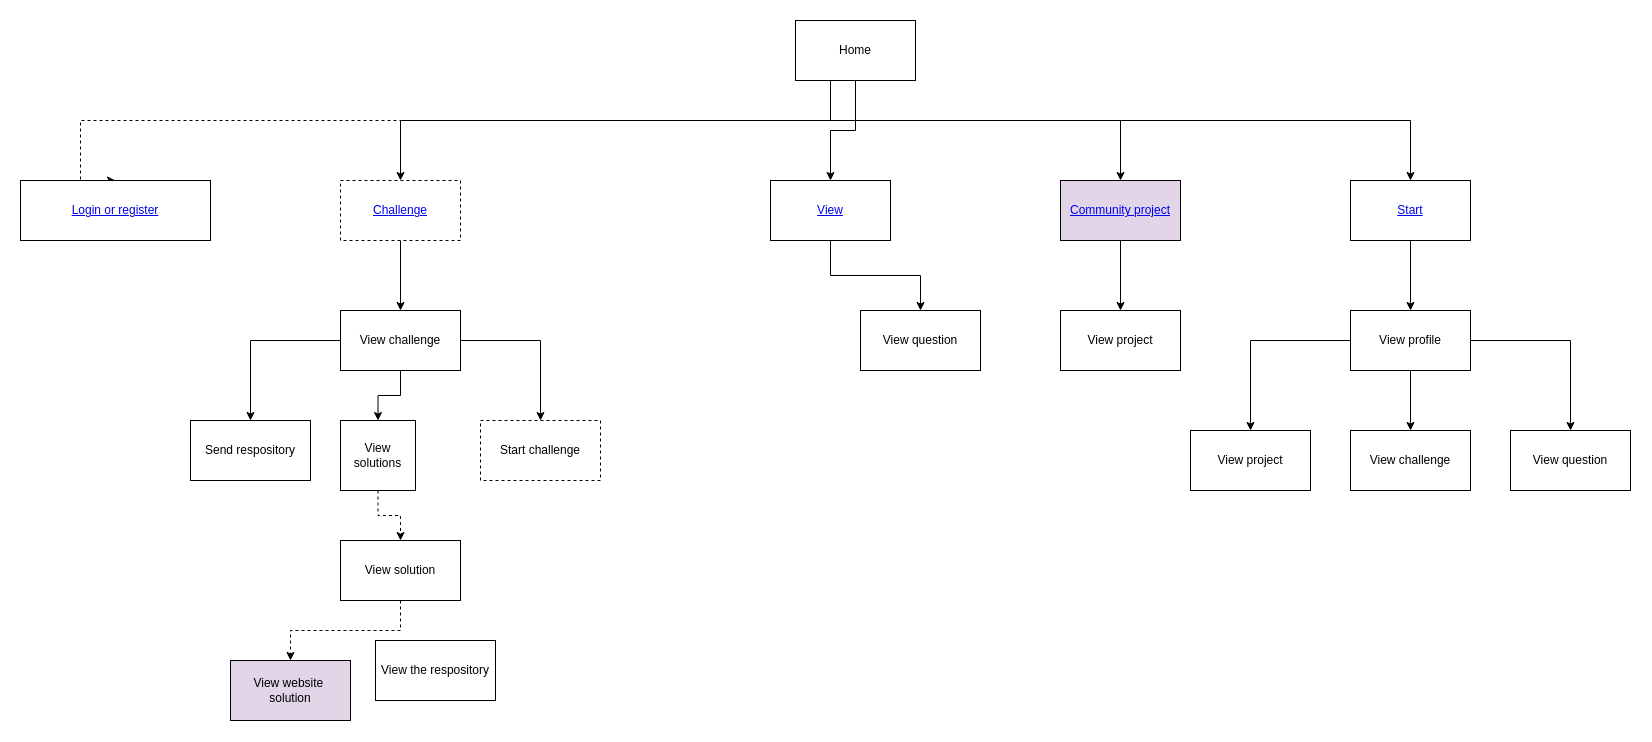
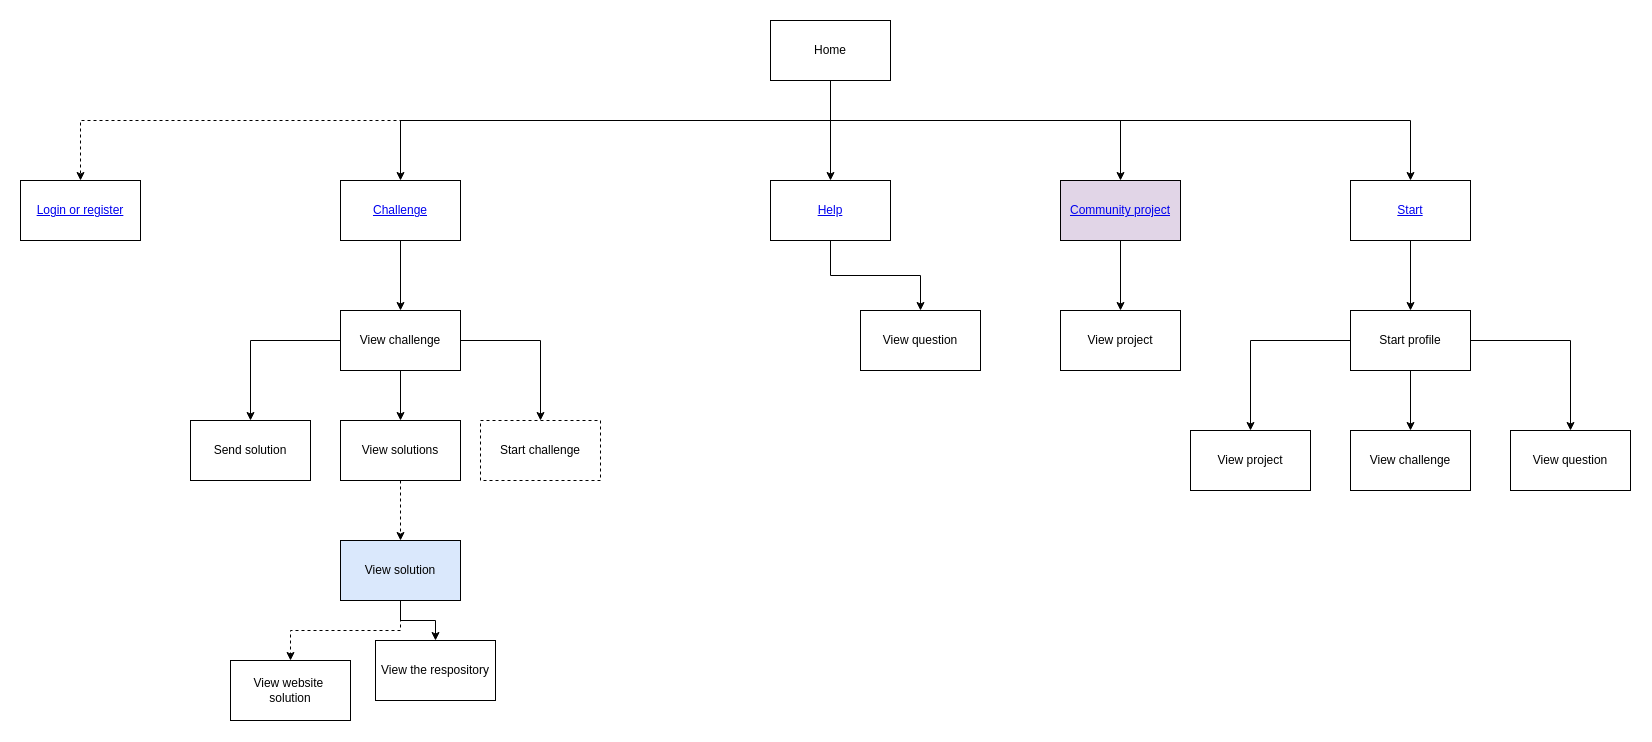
node "Home": moved (856, 51) -> (831, 51)
node "Login or register": size 190x60 -> 120x60
node "Challenge": style dashed -> solid
node "View": label "View" -> "Help"
node "View profile": label "View profile" -> "Start profile"
node "Send respository": label "Send respository" -> "Send solution"
node "View solutions": size 75x70 -> 120x60
node "View solution": fillcolor #ffffff -> #dae8fc
edge "View solution" -> "View the respository": added
node "View website solution": fillcolor #e1d5e7 -> #ffffff
